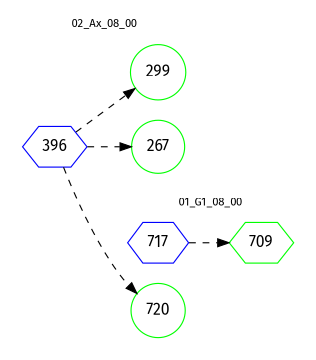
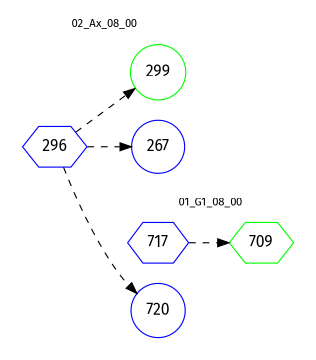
node "396": label "396" -> "296"
node "267": color green -> blue
node "720": color green -> blue
